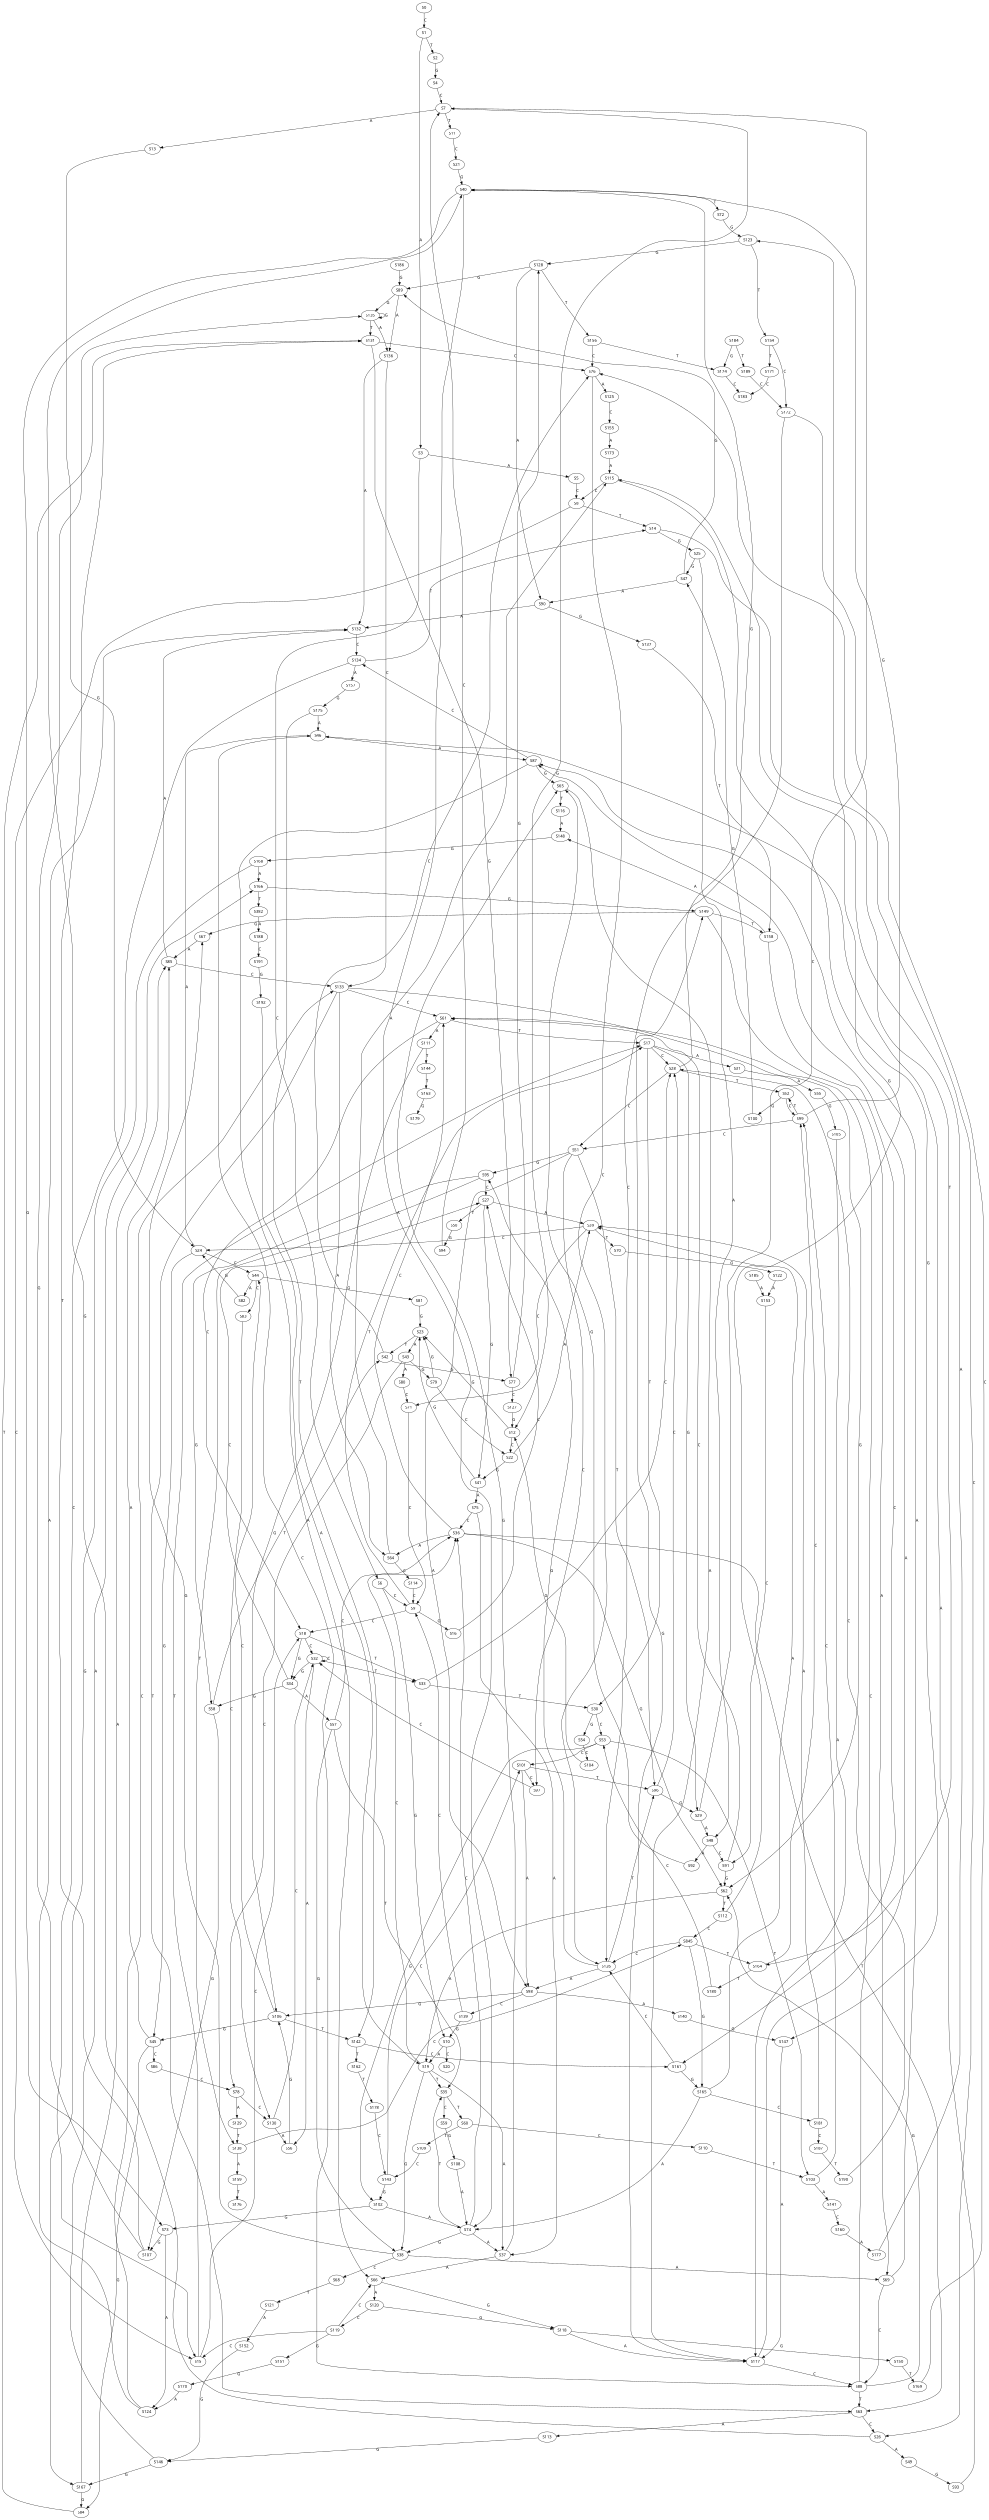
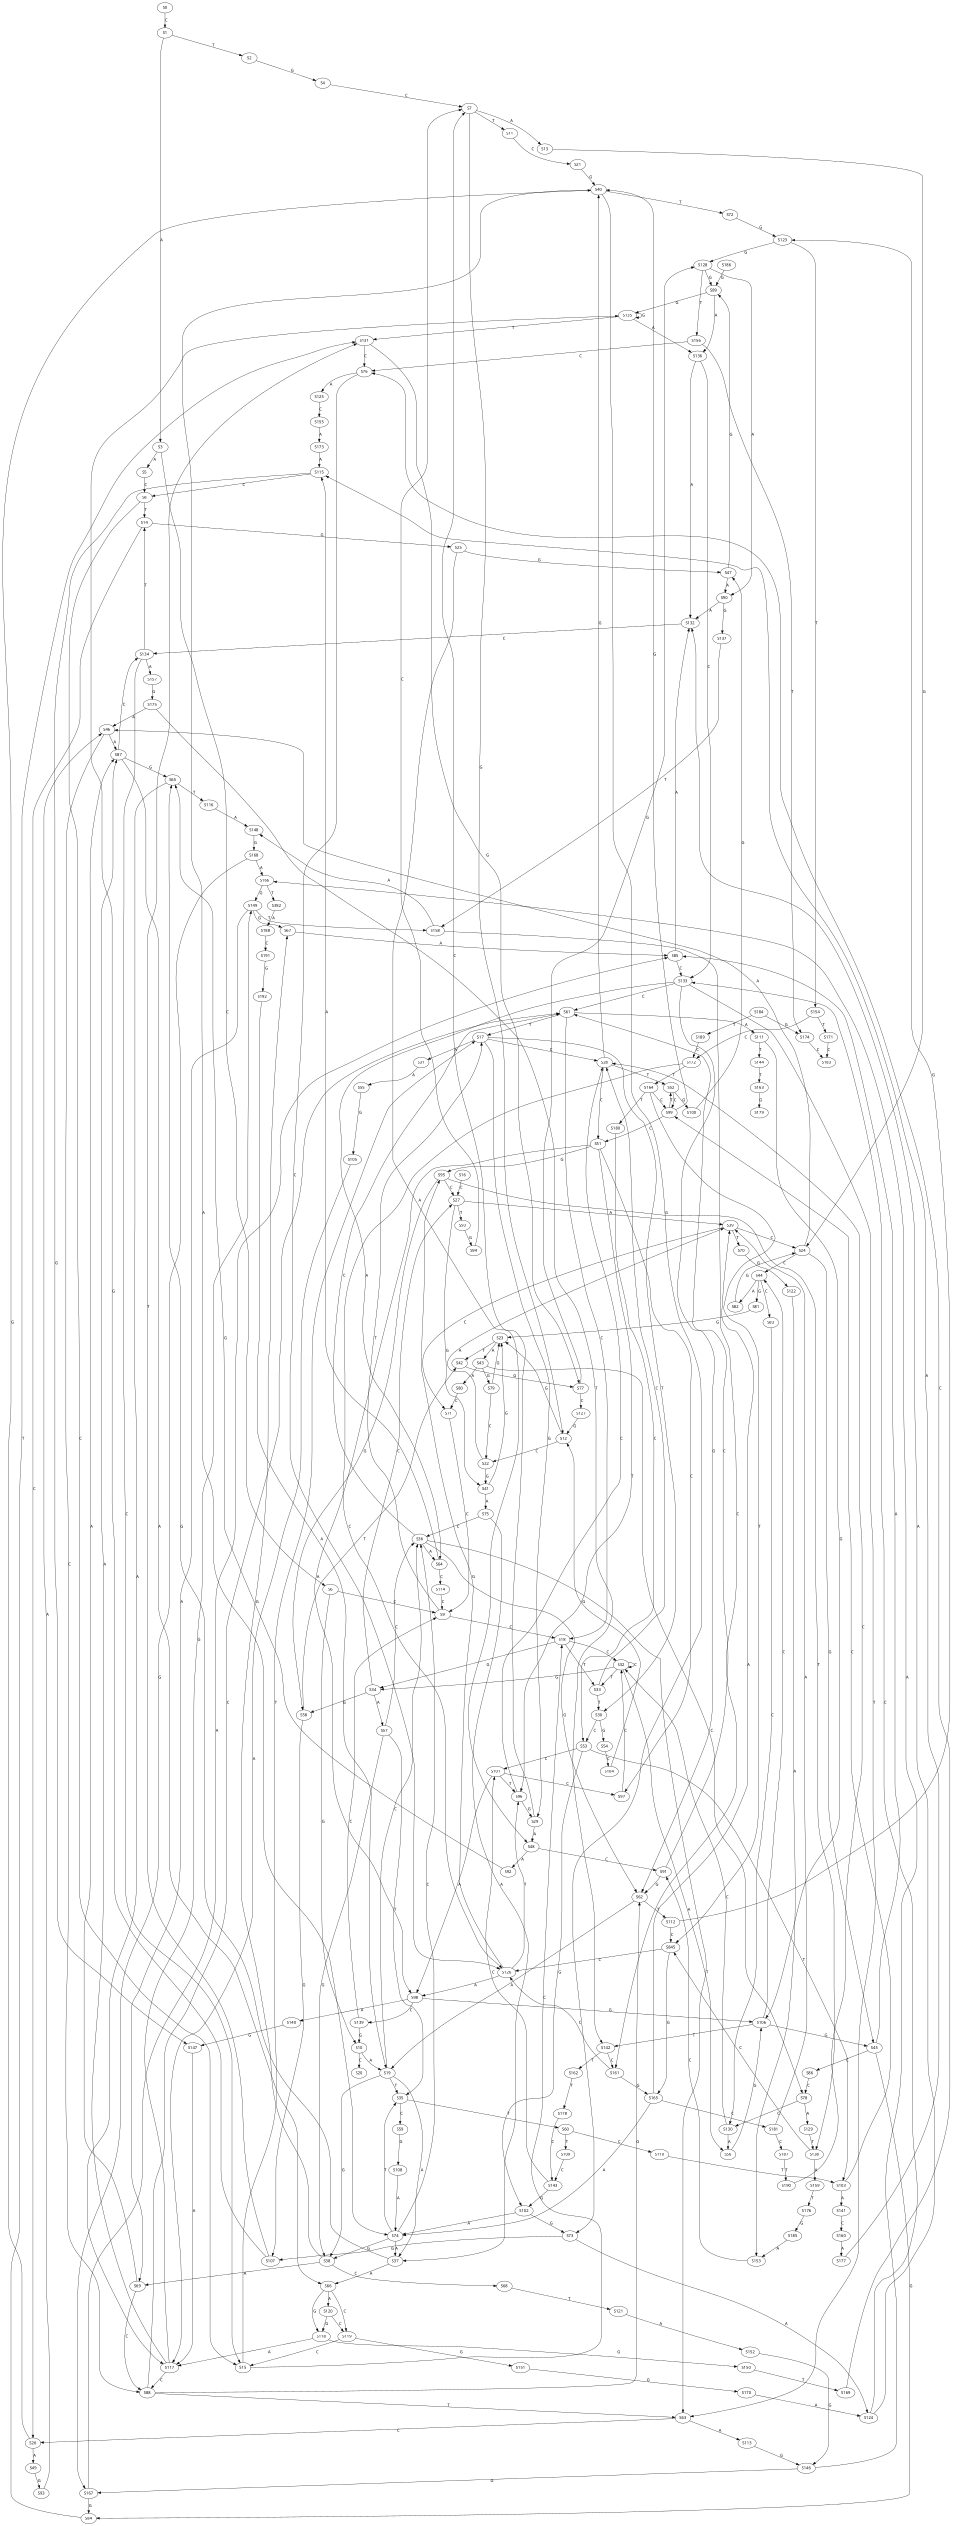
edge "S42" -> "S76": removed, label "C"
edge "S9" -> "S16": removed, label "G"
edge "S845" -> "S164": reversed
edge "S176" -> "S185": added, label "G"
edge "S119" -> "S66": reversed
